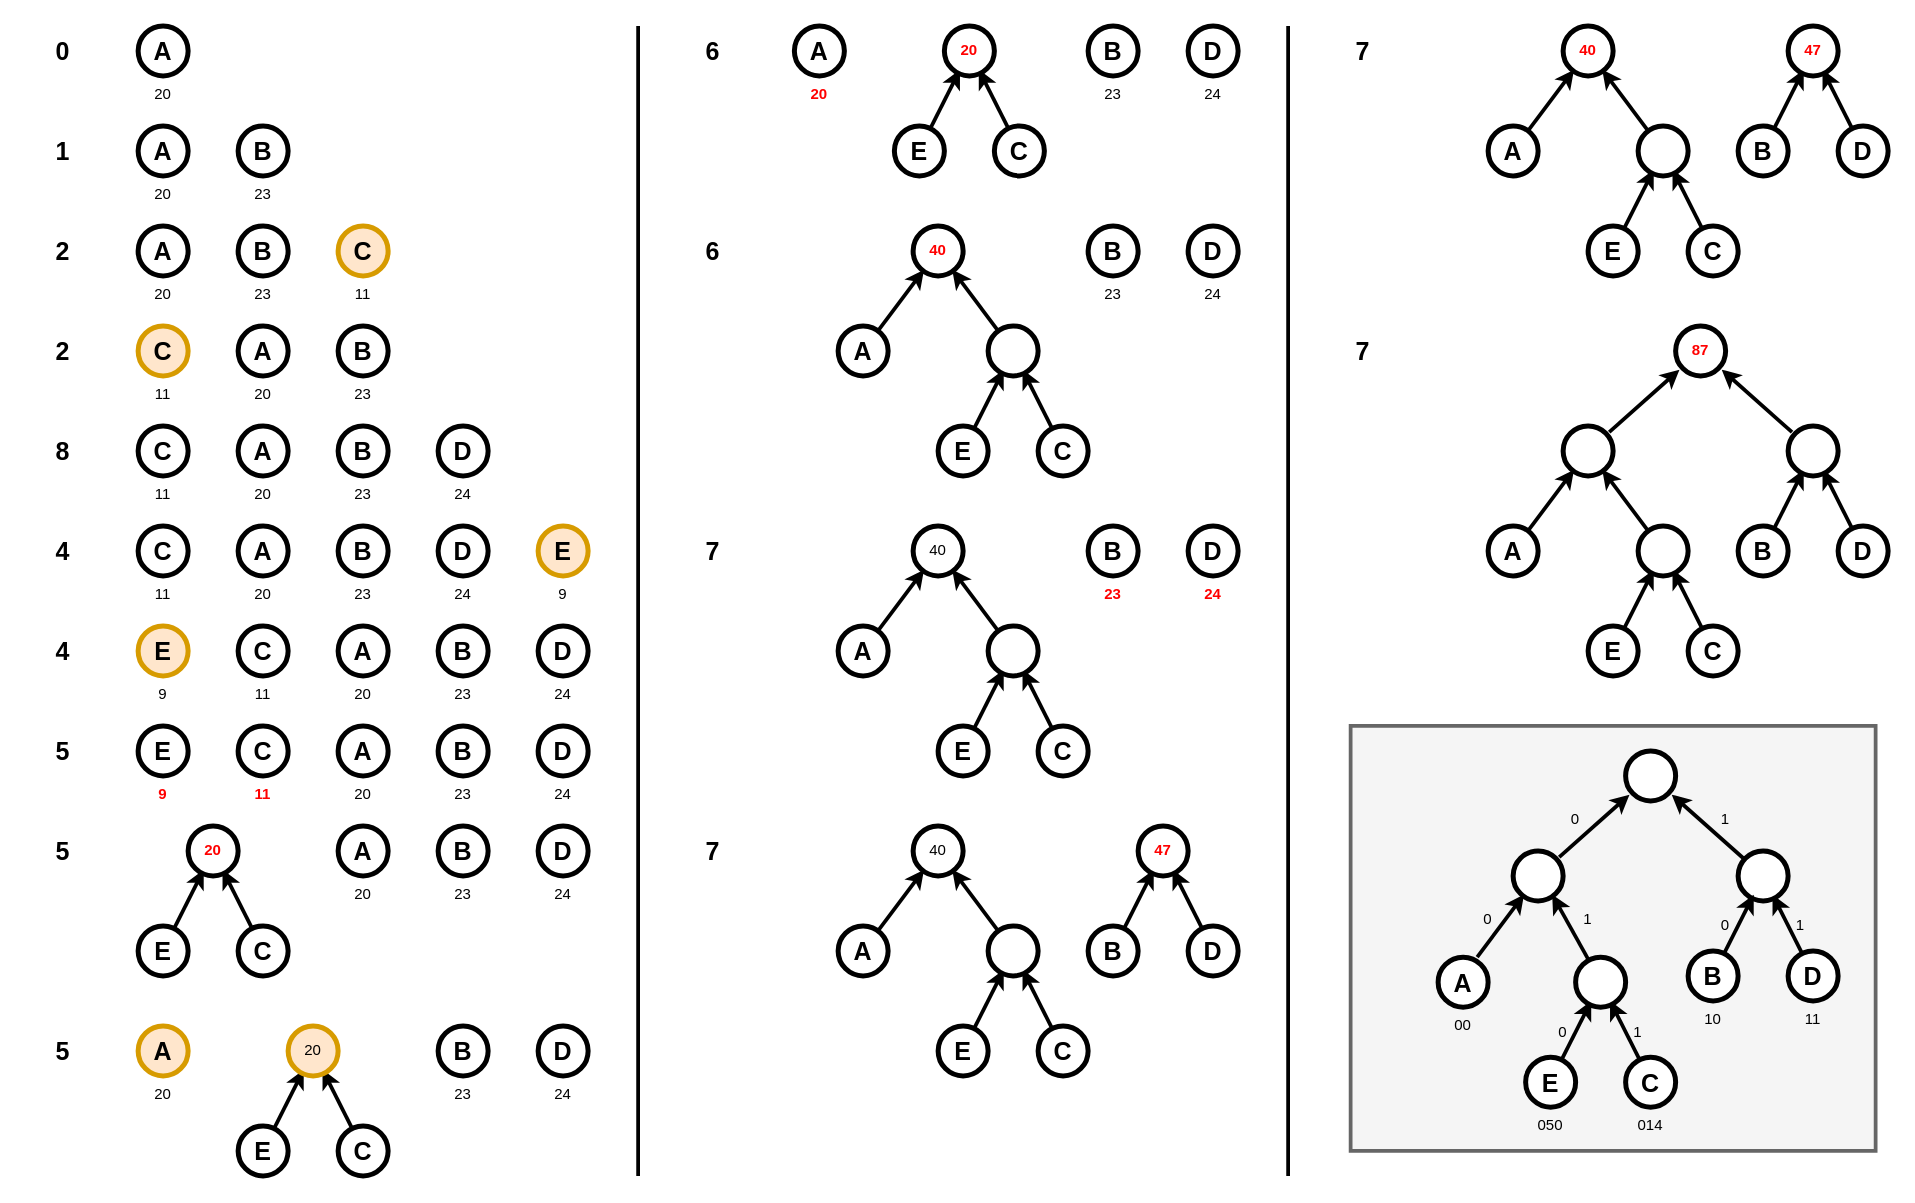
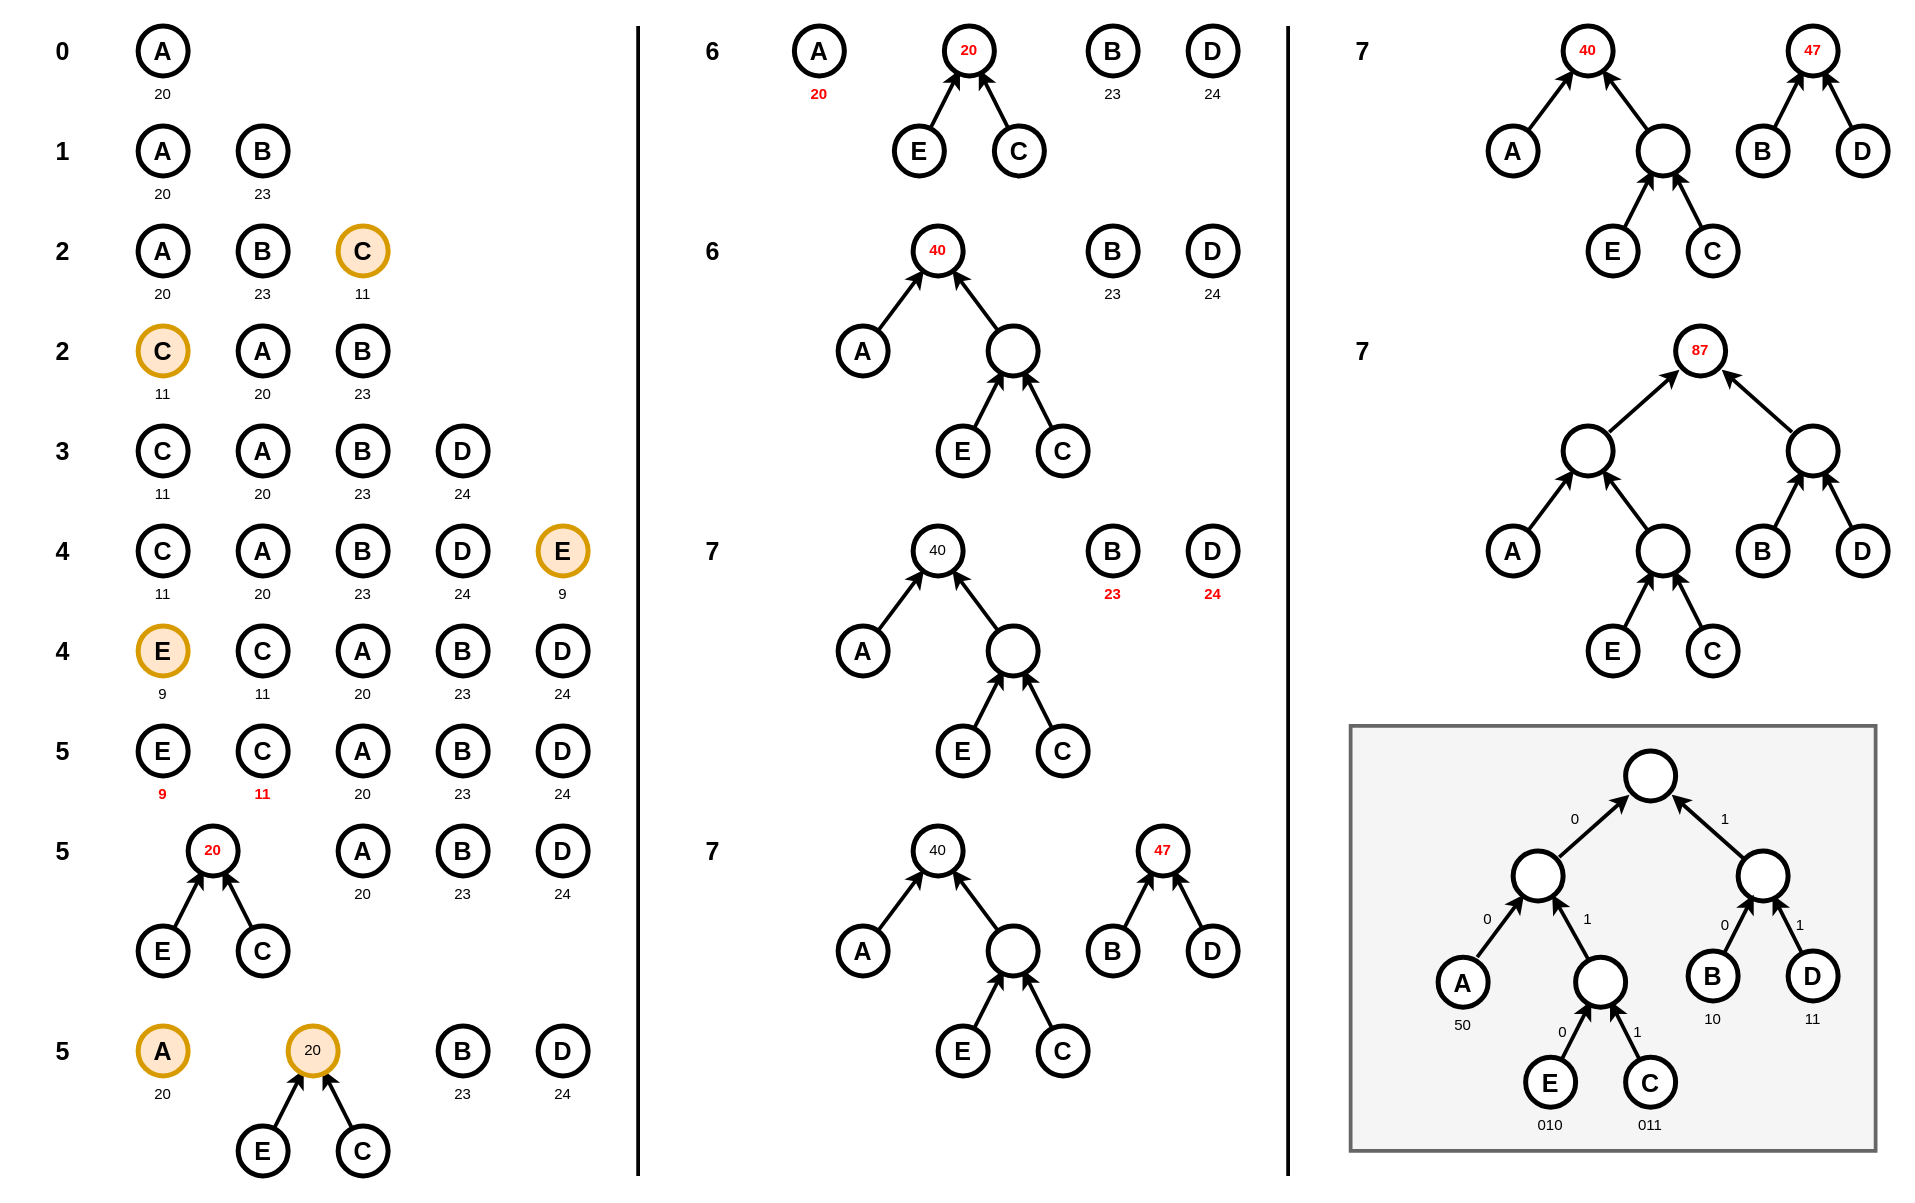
node "8": label "8" -> "3"
node "00": label "00" -> "50"
node "050": label "050" -> "010"
node "014": label "014" -> "011"
